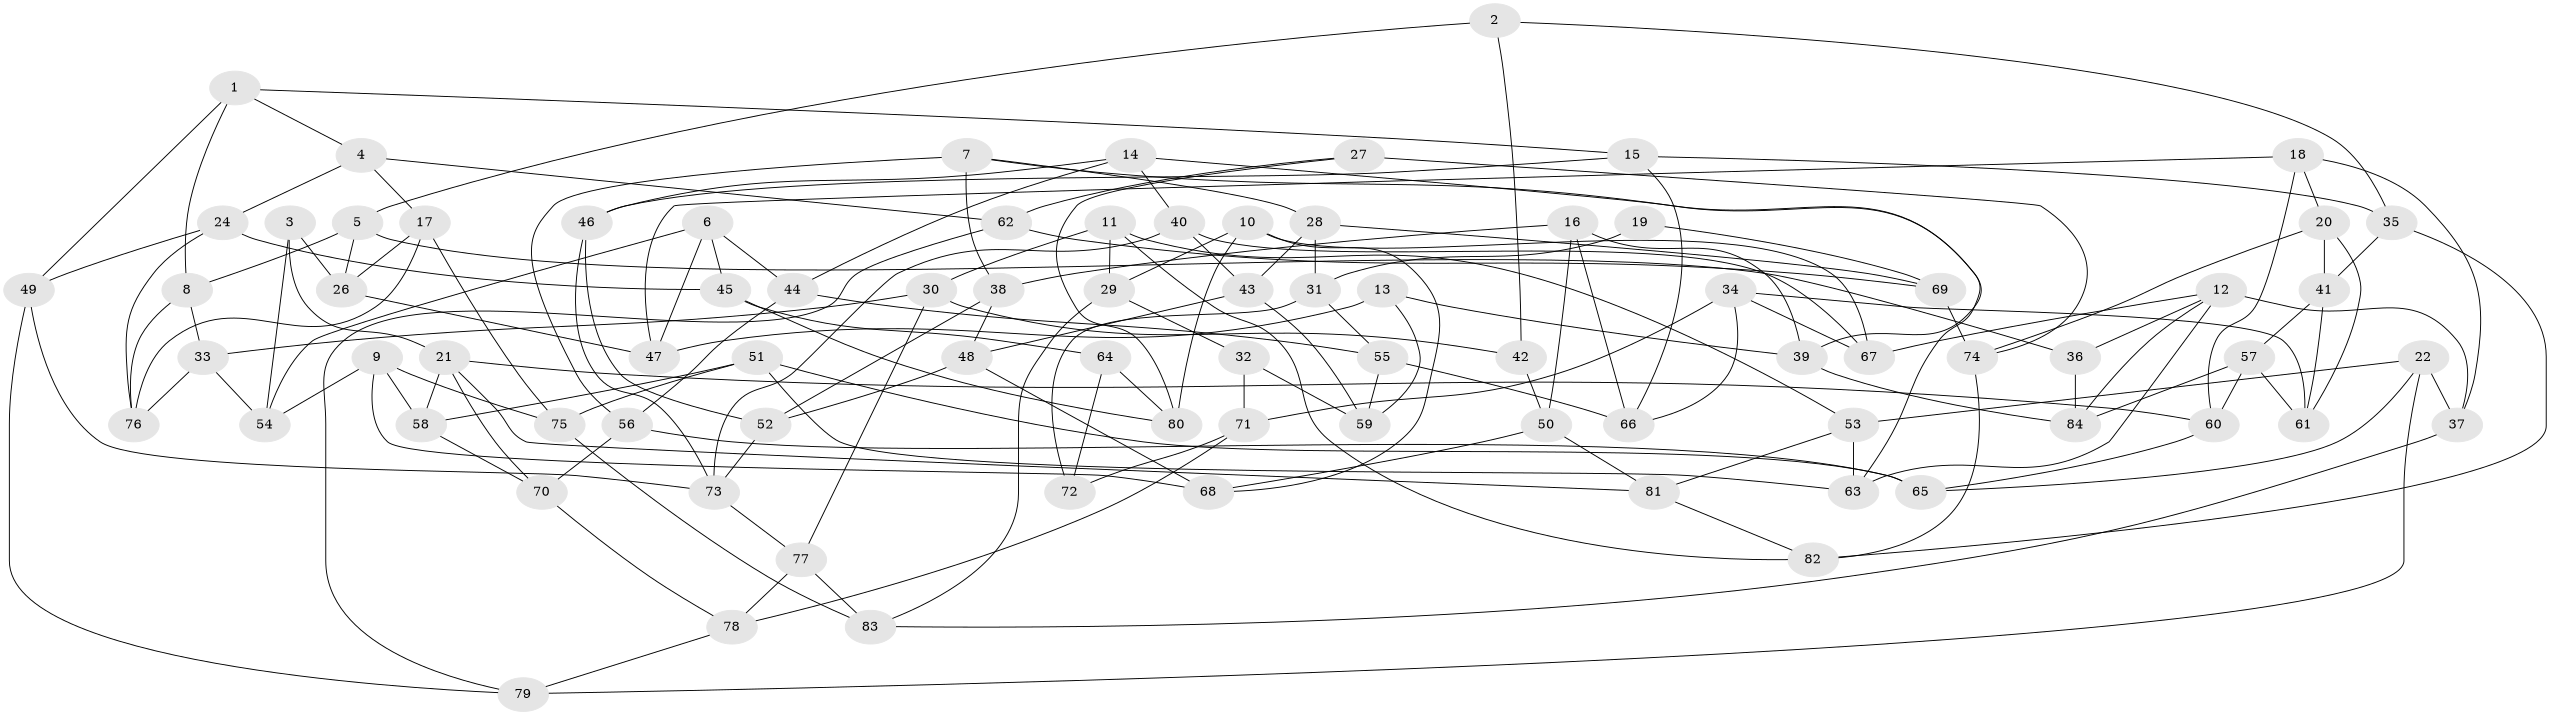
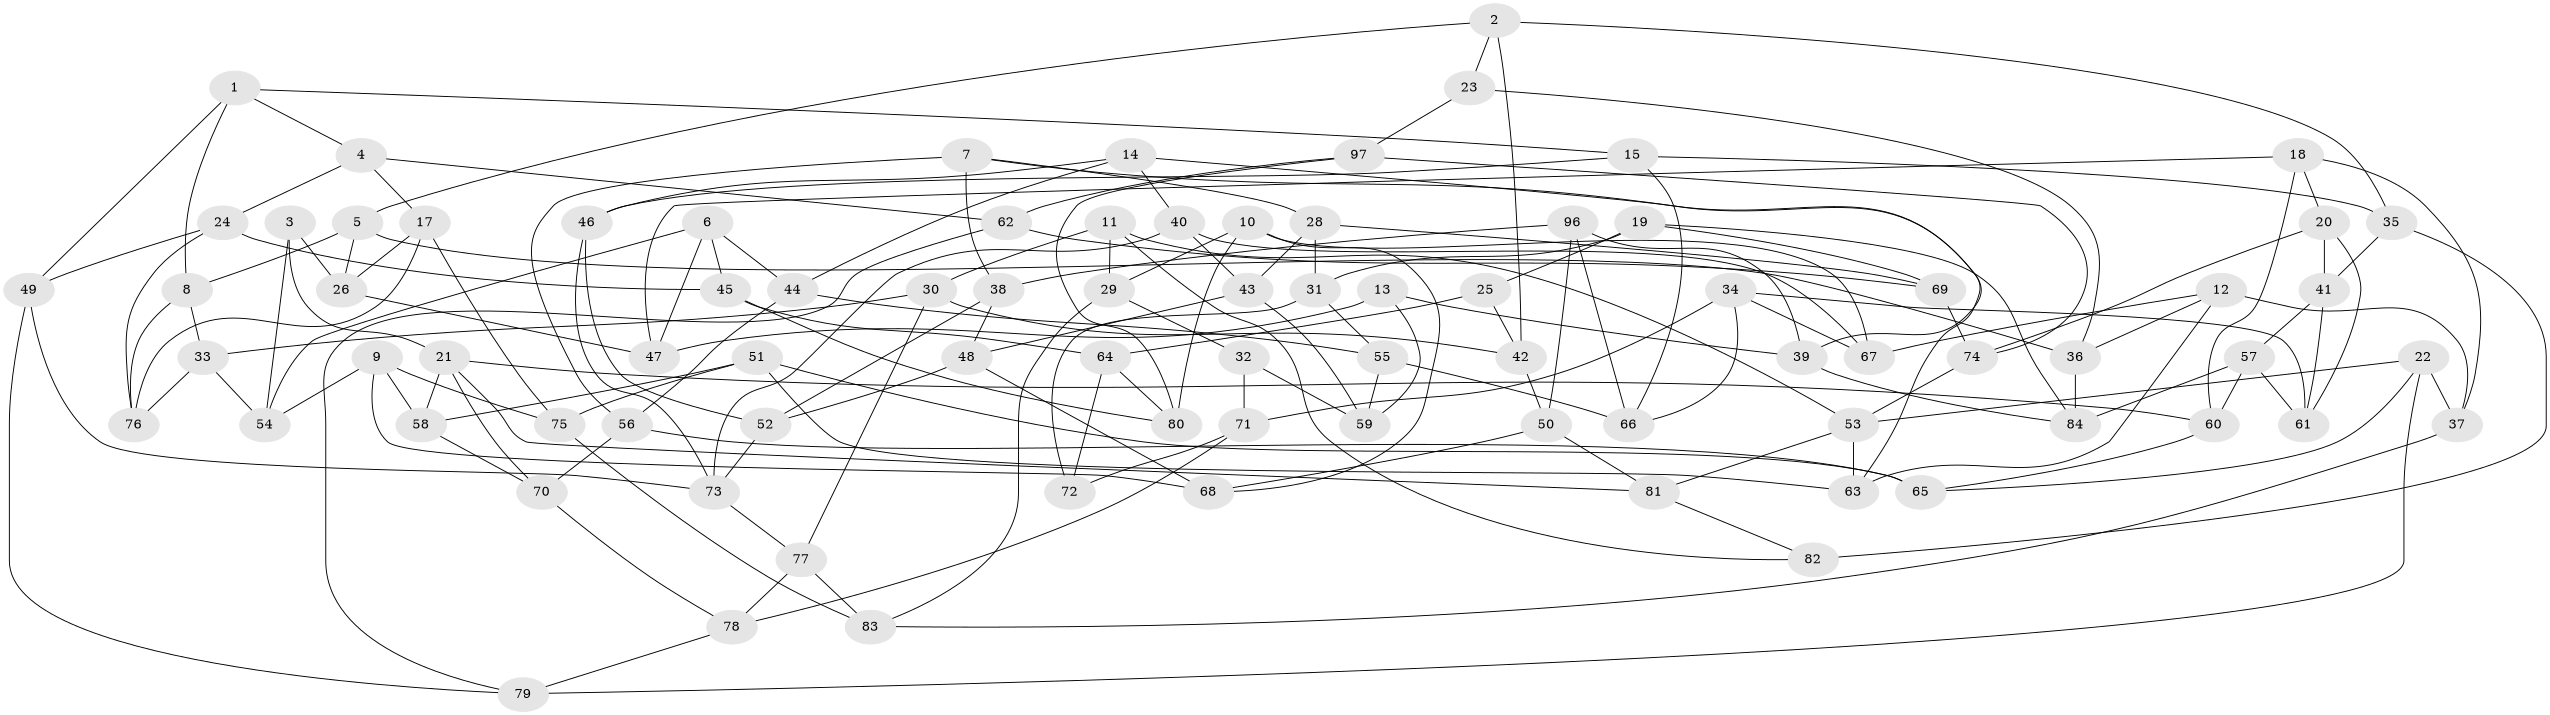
node "23": added
node "27": label "27" -> "97"
node "16": label "16" -> "96"
node "25": added
edge "12" -- "84": now "19" -- "84"
edge "74" -- "82": now "74" -- "53"
